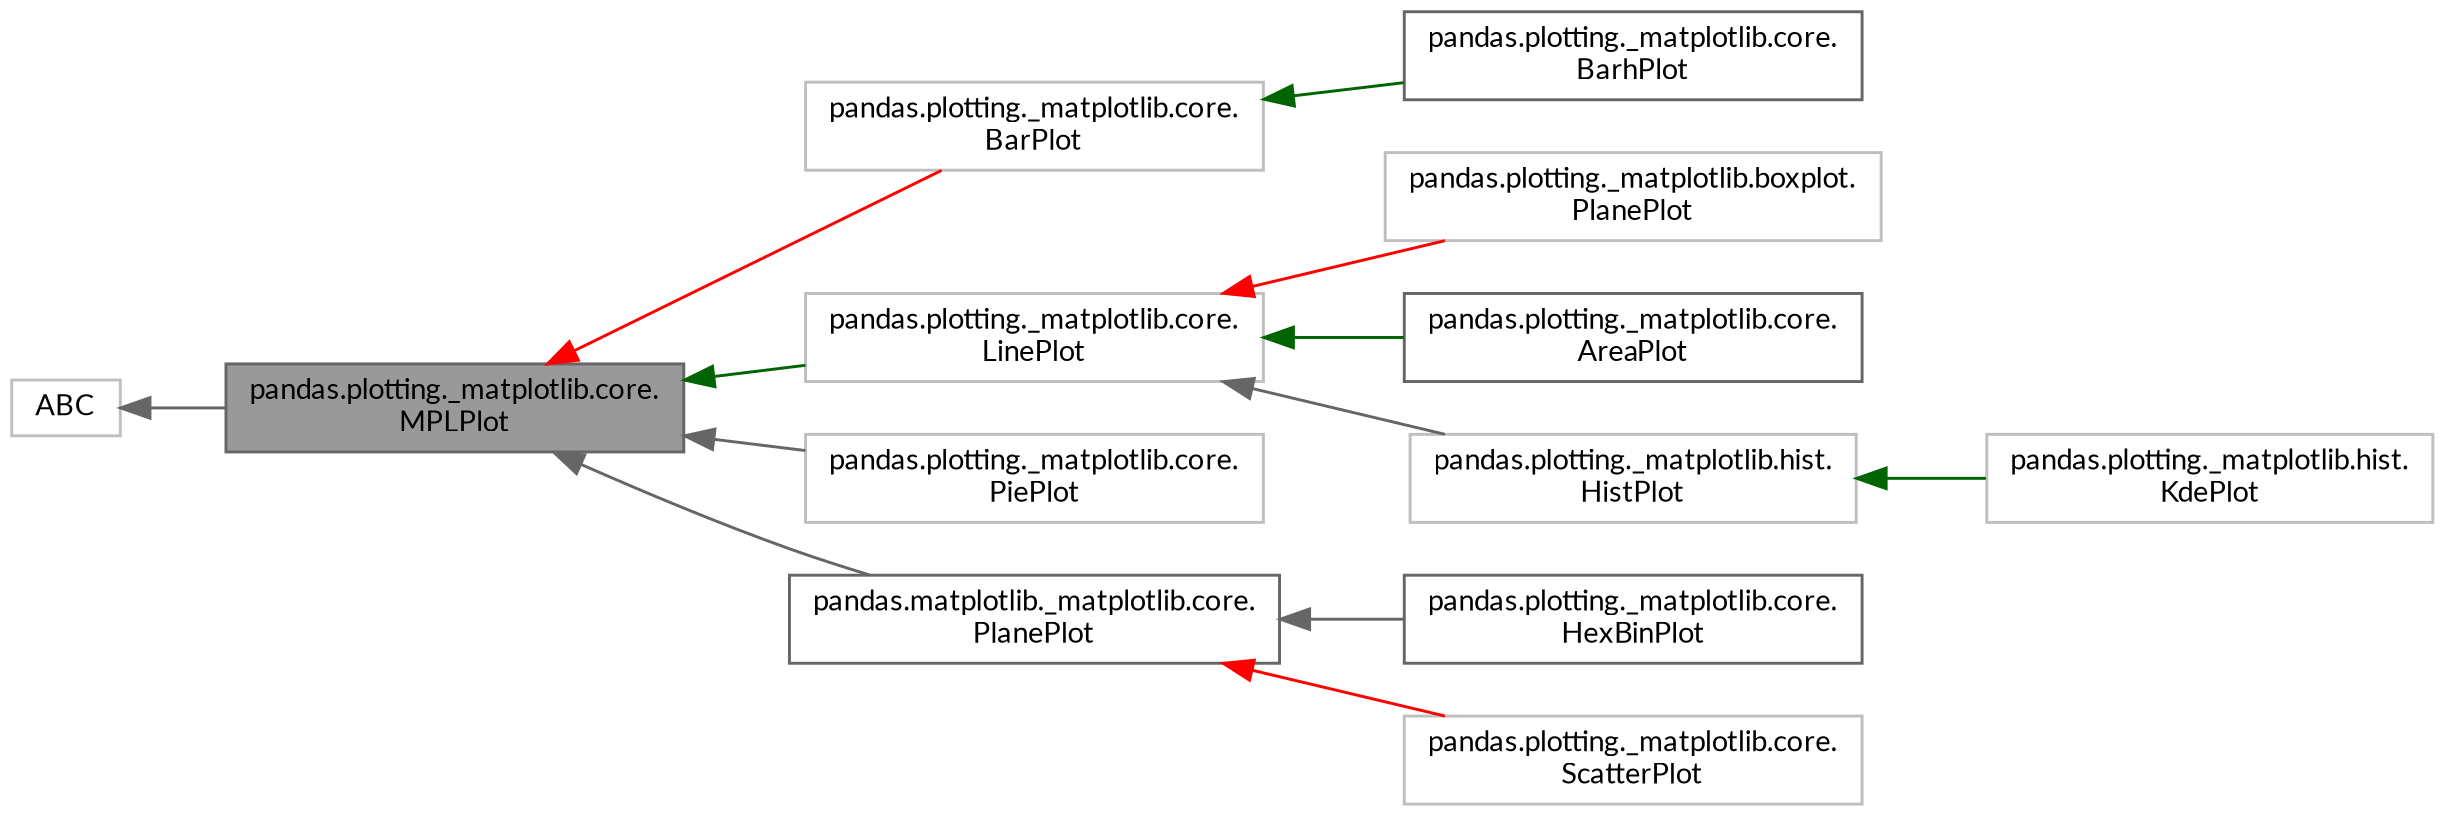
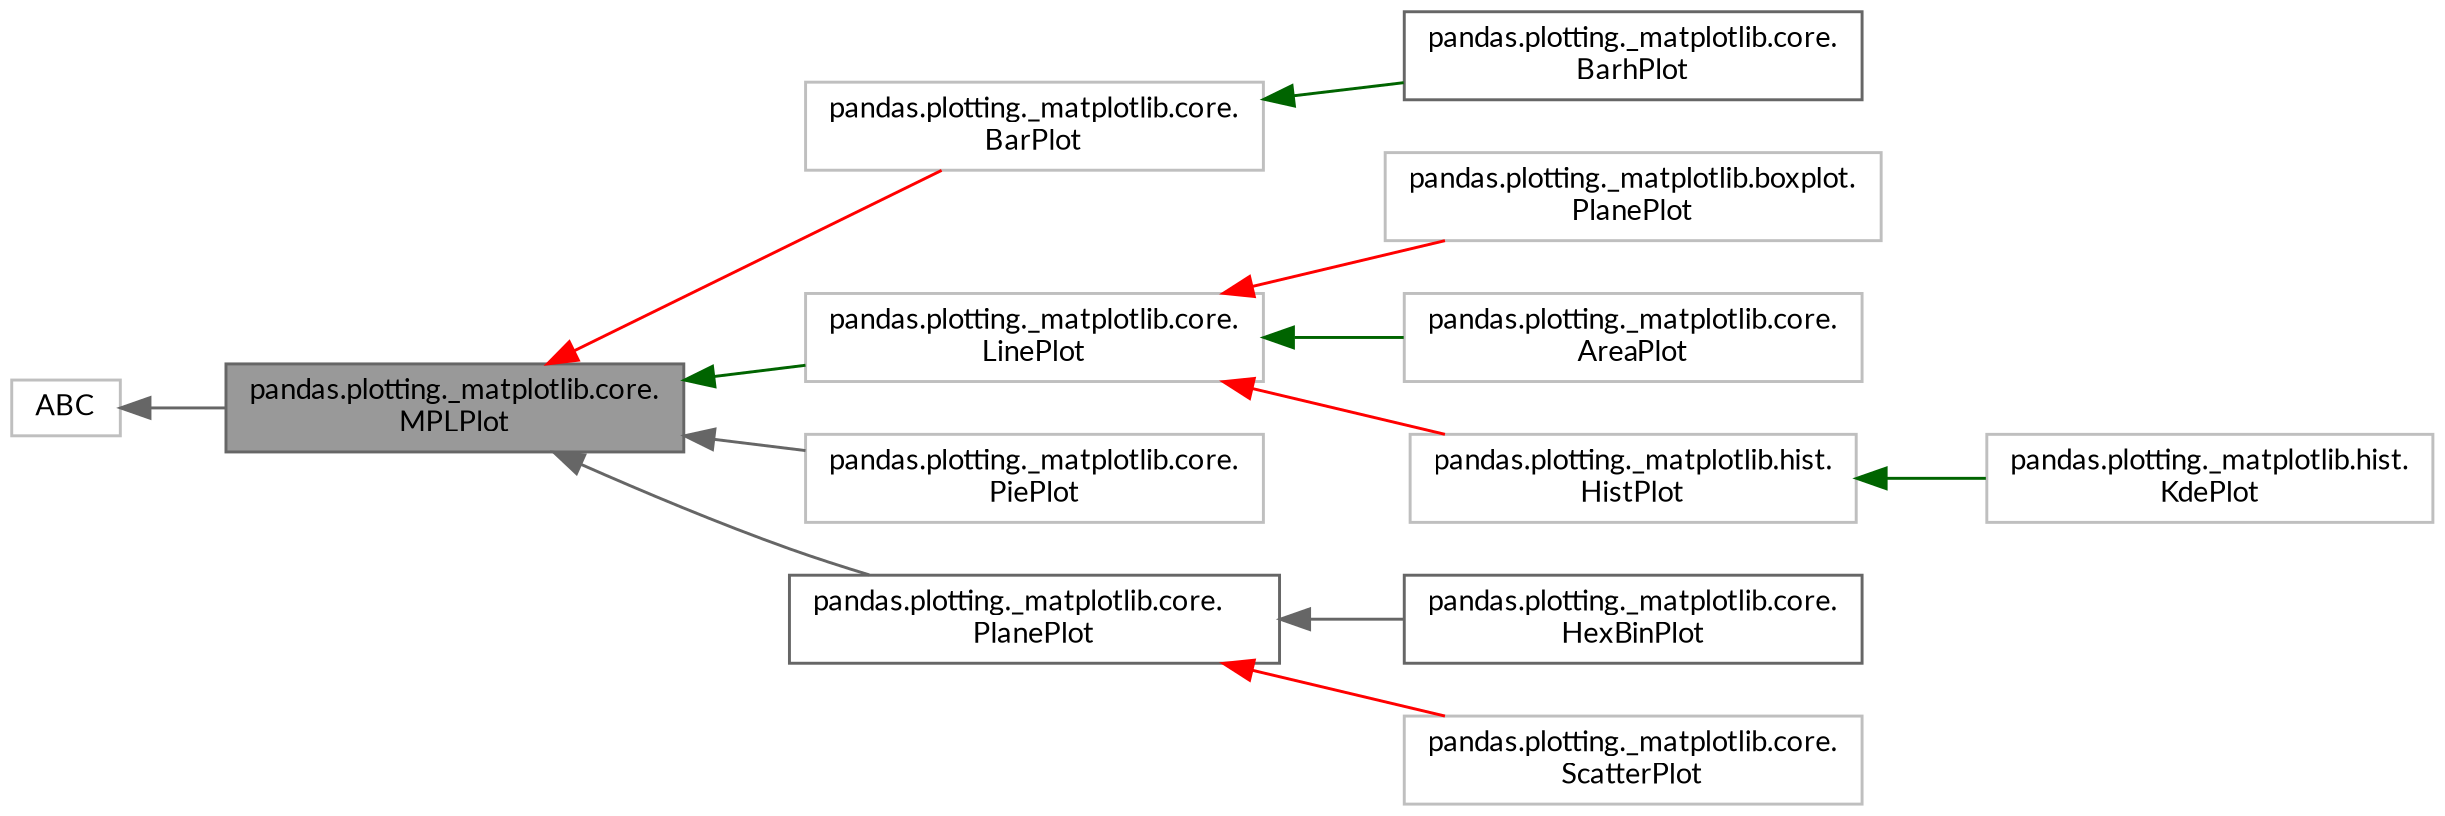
node "pandas.plotting._matplotlib.core. AreaPlot": color gray40 -> grey75
edge "pandas.plotting._matplotlib.hist. HistPlot" -> "pandas.plotting._matplotlib.core. LinePlot": color gray40 -> red
node "pandas.matplotlib._matplotlib.core. PlanePlot": label "pandas.matplotlib._matplotlib.core. PlanePlot" -> "pandas.plotting._matplotlib.core. PlanePlot"
